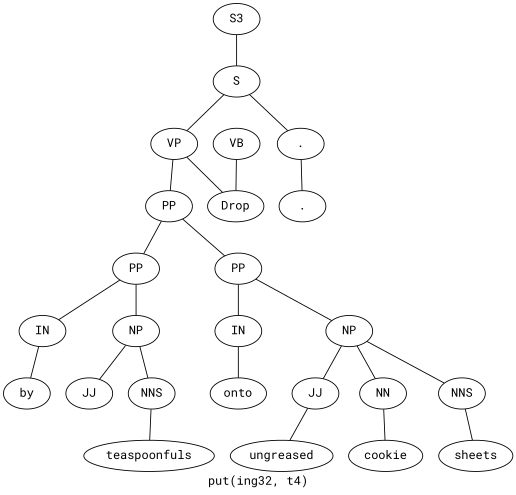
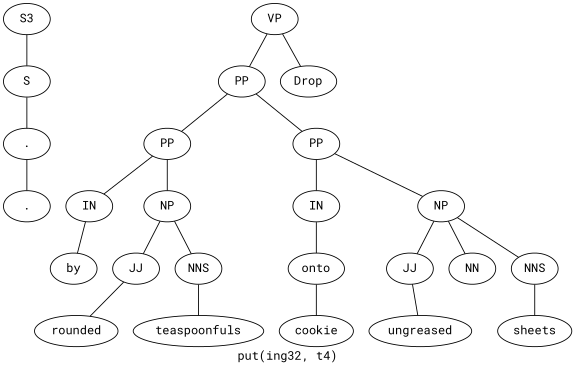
edge "S" -- "VP": removed
node "VB": removed
node "rounded": added
edge "NN" -- "cookie": now "onto" -- "cookie"
